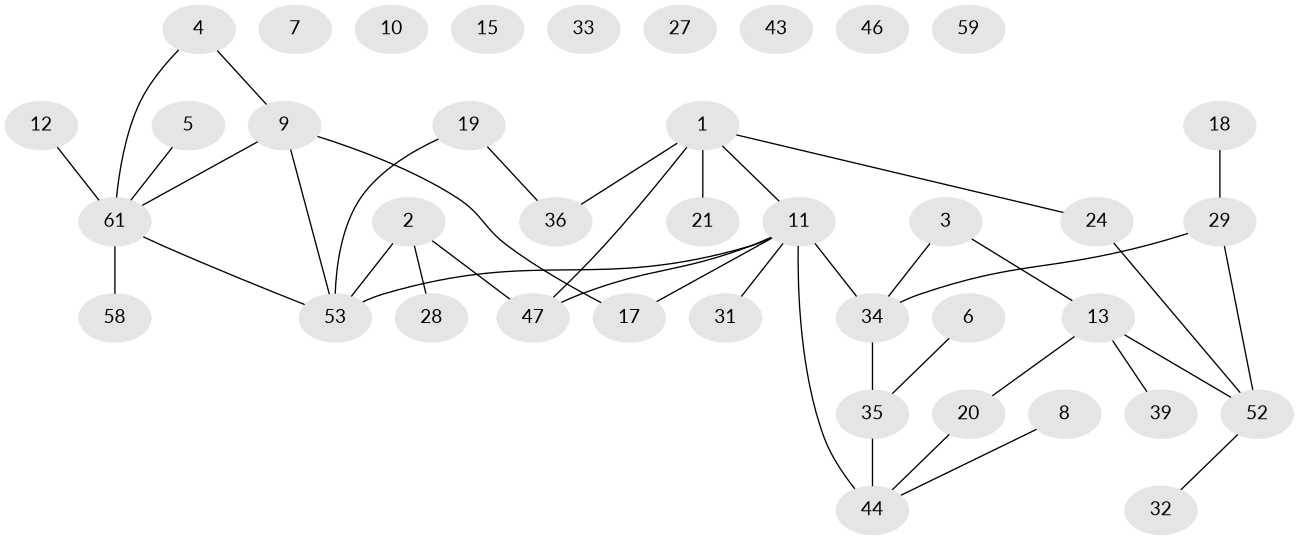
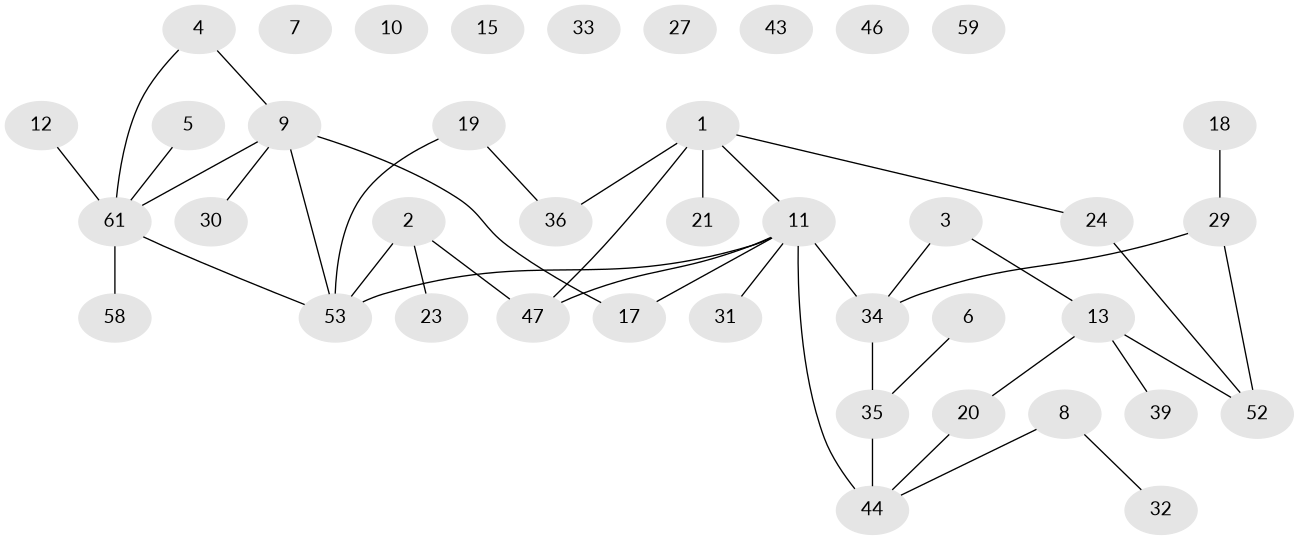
node "30": added
node "28": label "28" -> "23"
edge "52" -- "32": now "8" -- "32"
